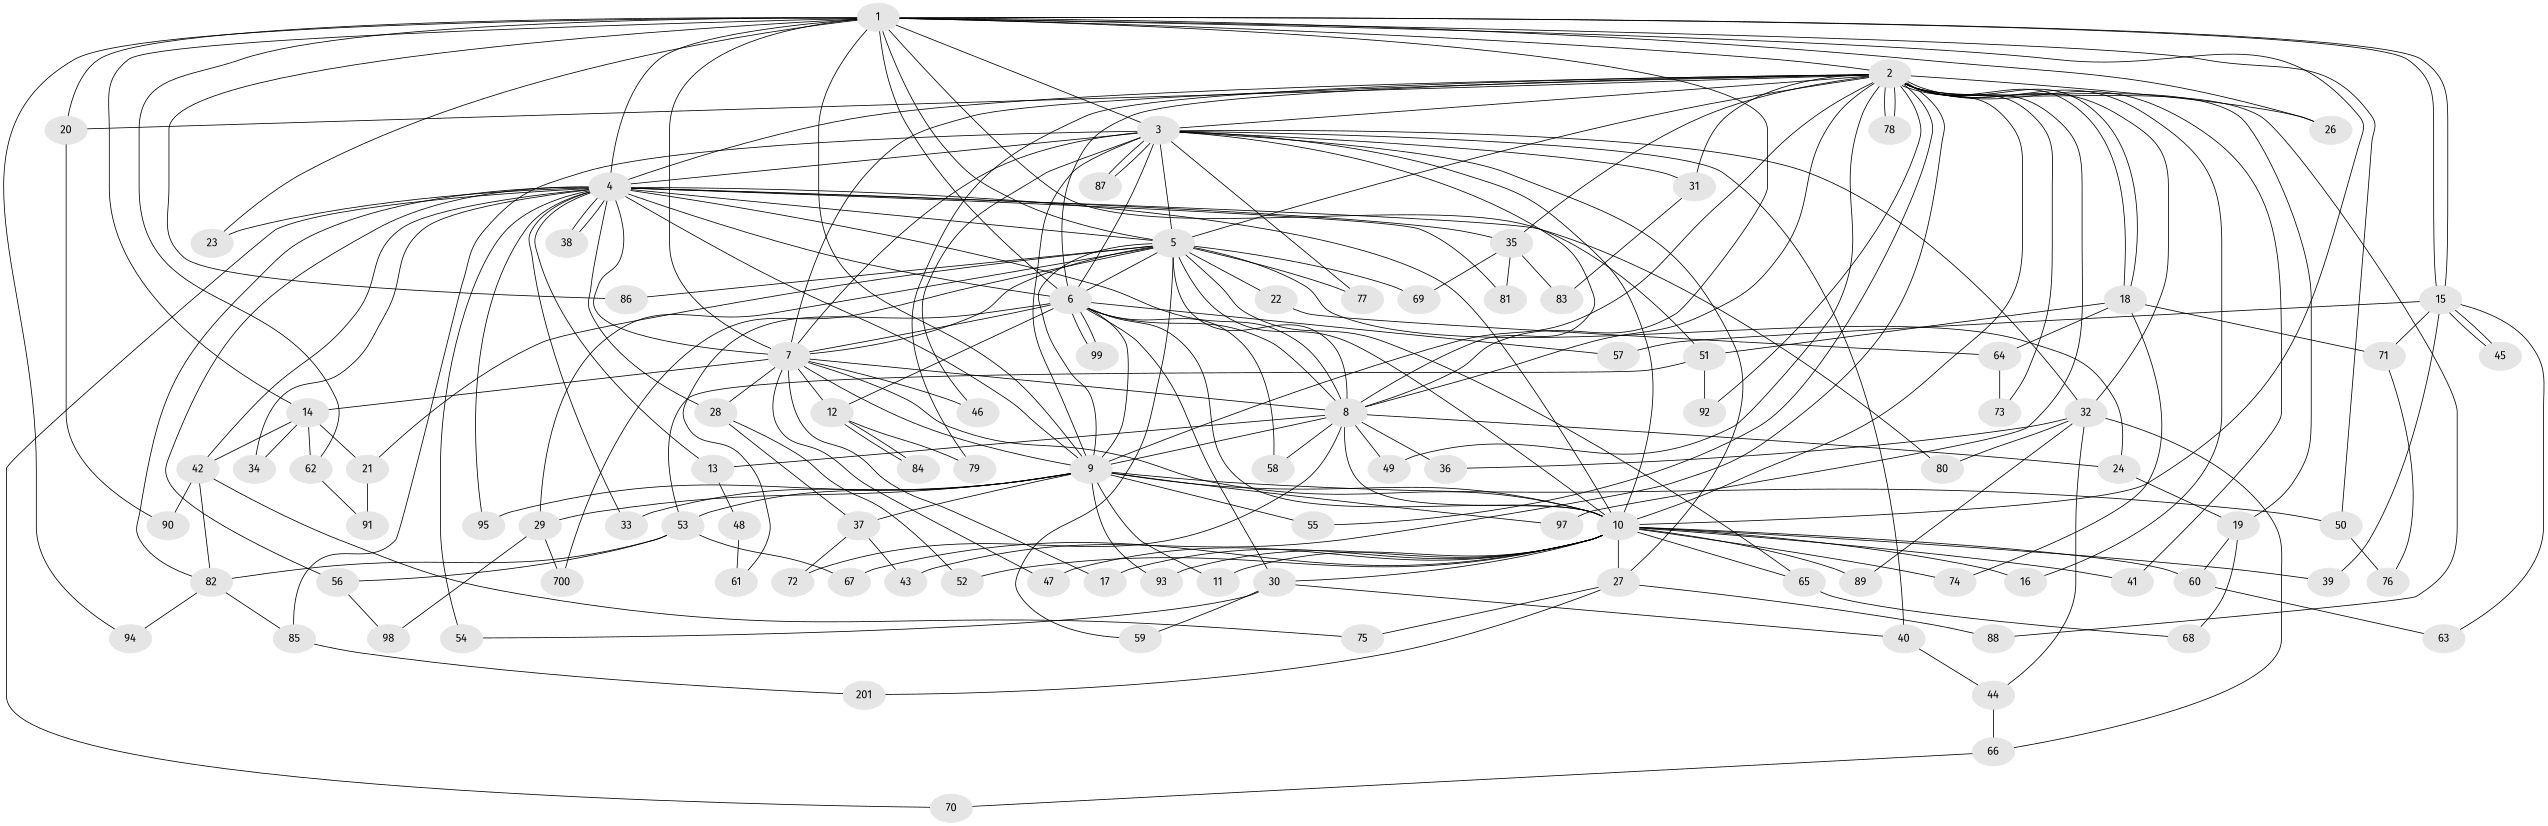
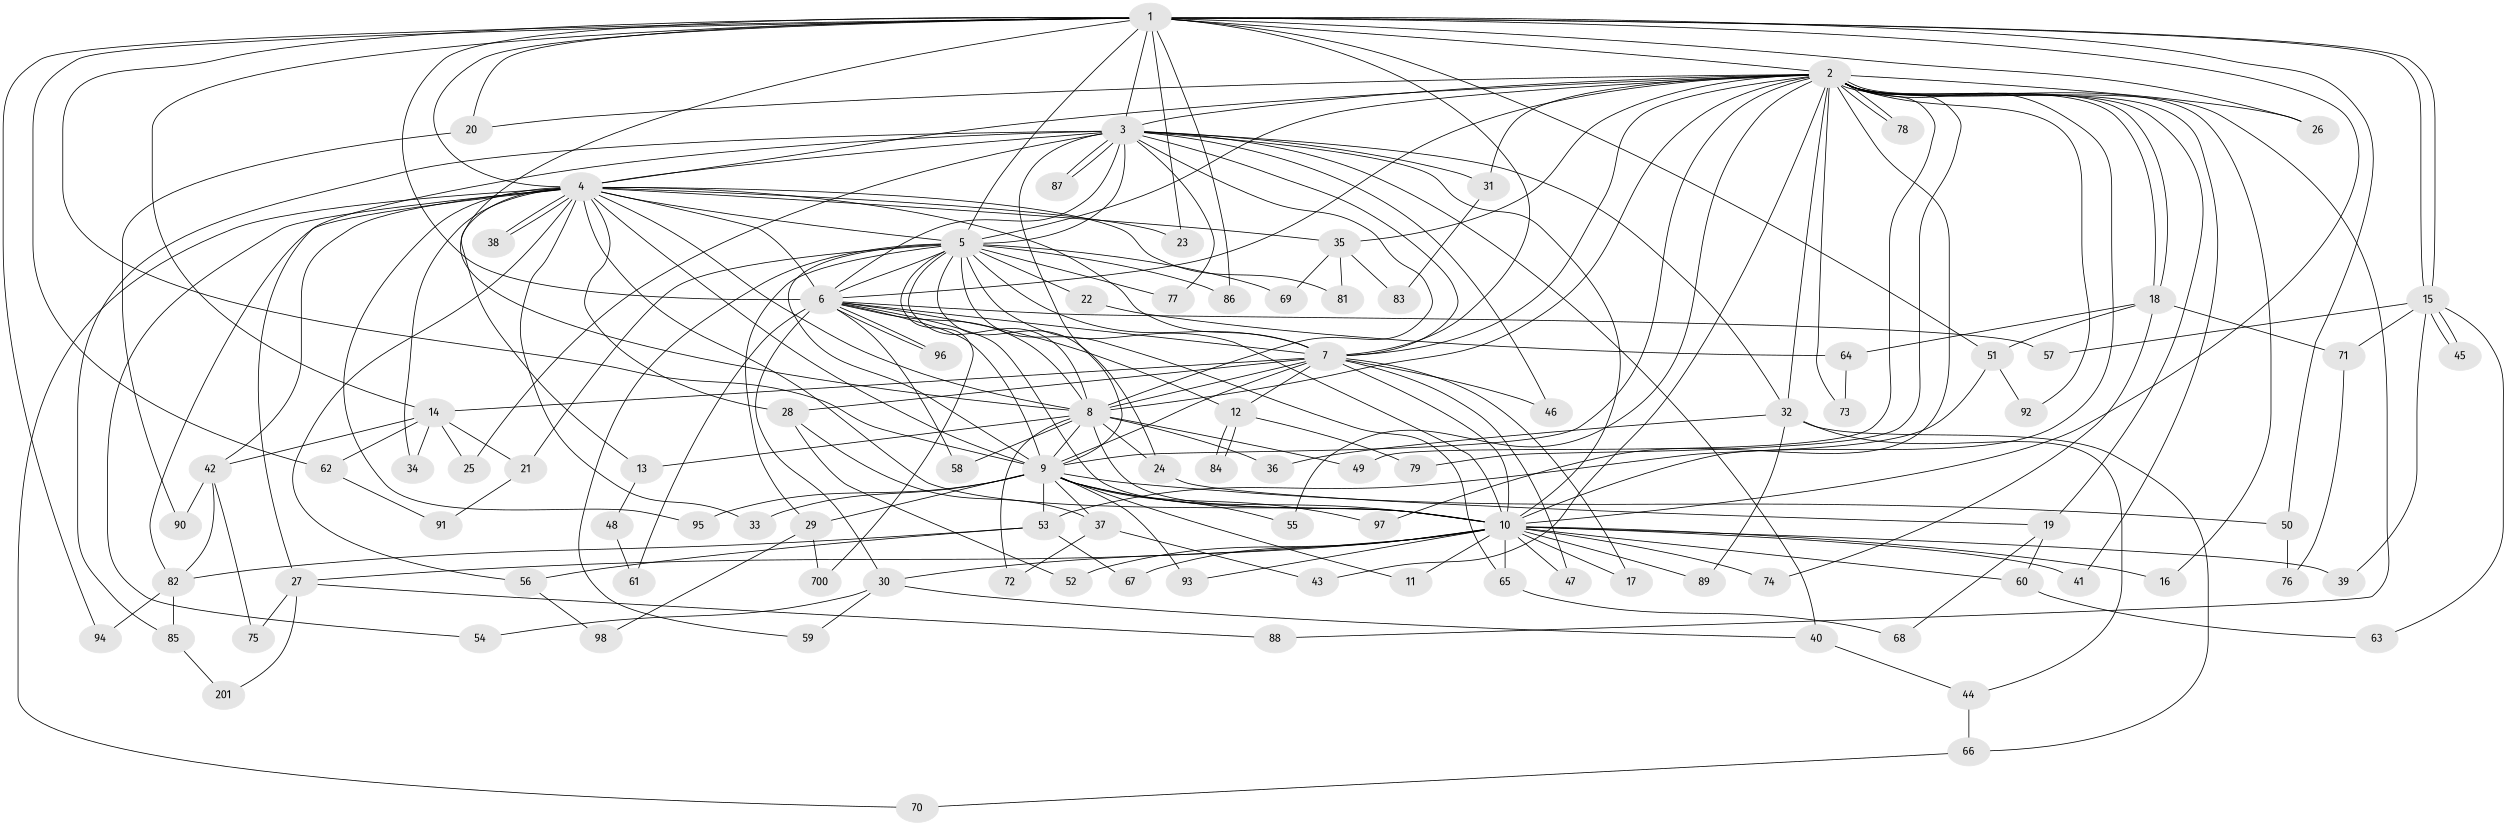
node "99": label "99" -> "96"
node "25": added
node "80": removed
